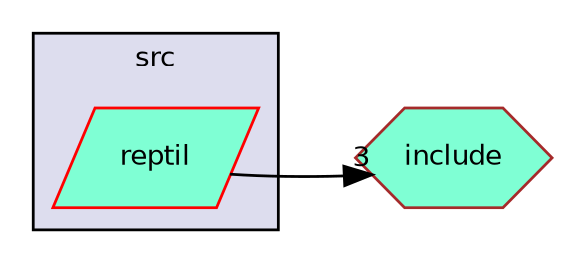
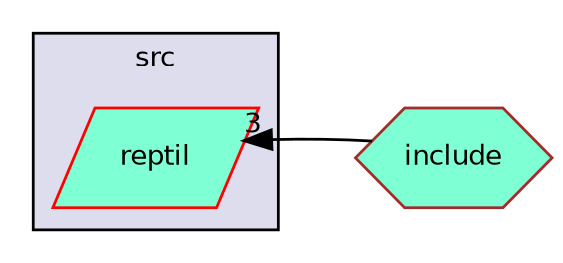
edge "reptil" -> "include": reversed
